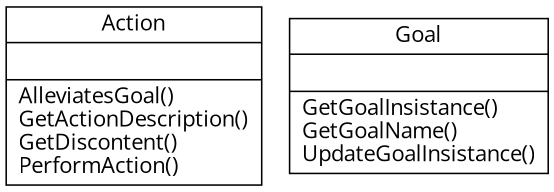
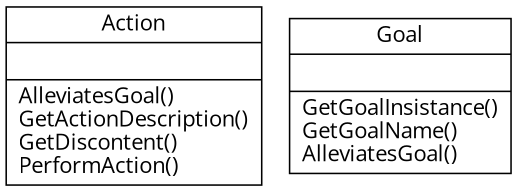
node "Goal": text "UpdateGoalInsistance()" -> "AlleviatesGoal()"
